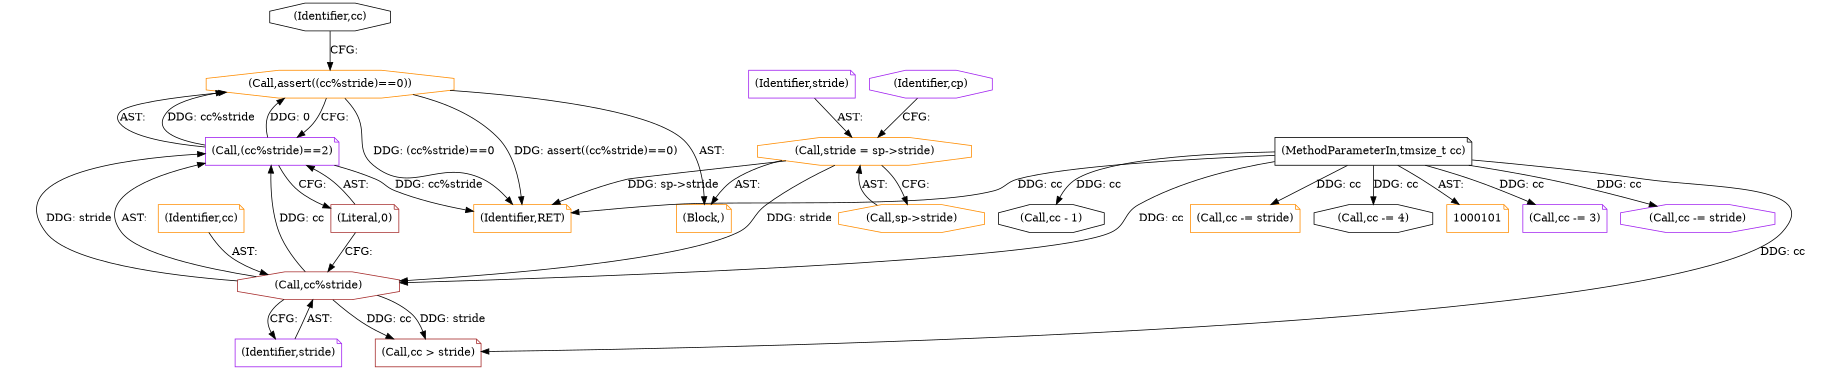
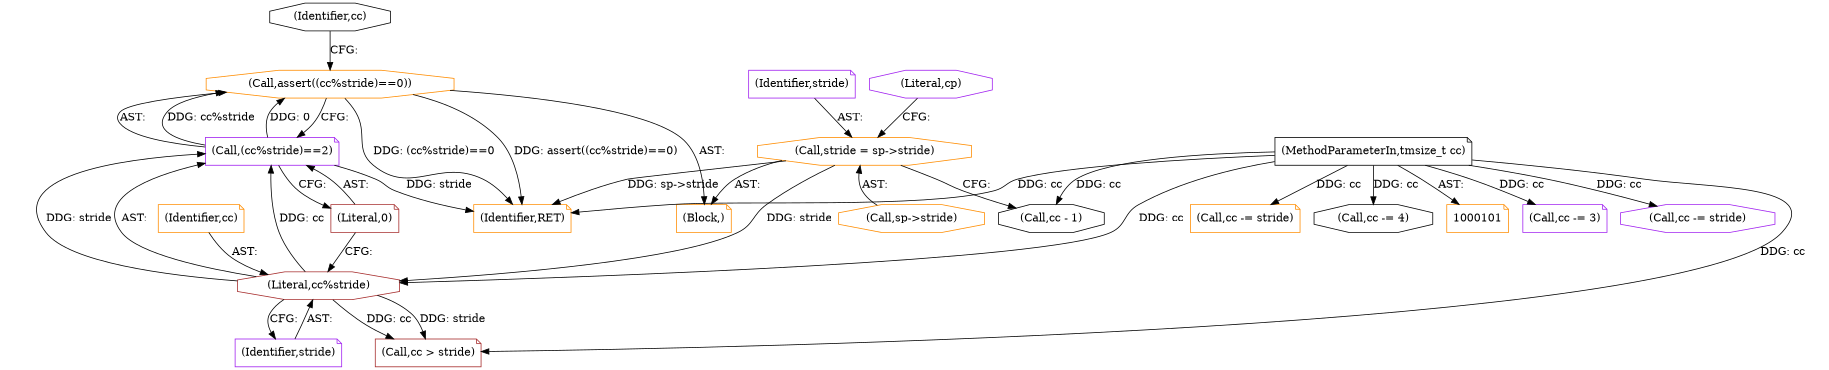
node "(Identifier,cp)": label "(Identifier,cp)" -> "(Literal,cp)"
edge "(Call,stride = sp->stride)" -> "(Call,sp->stride)": now "(Call,stride = sp->stride)" -> "(Call,cc - 1)"
edge "(Call,(cc%stride)==2)" -> "(Identifier,RET)": label "DDG: cc%stride" -> "DDG: stride"
node "(Call,cc%stride)": label "(Call,cc%stride)" -> "(Literal,cc%stride)"
